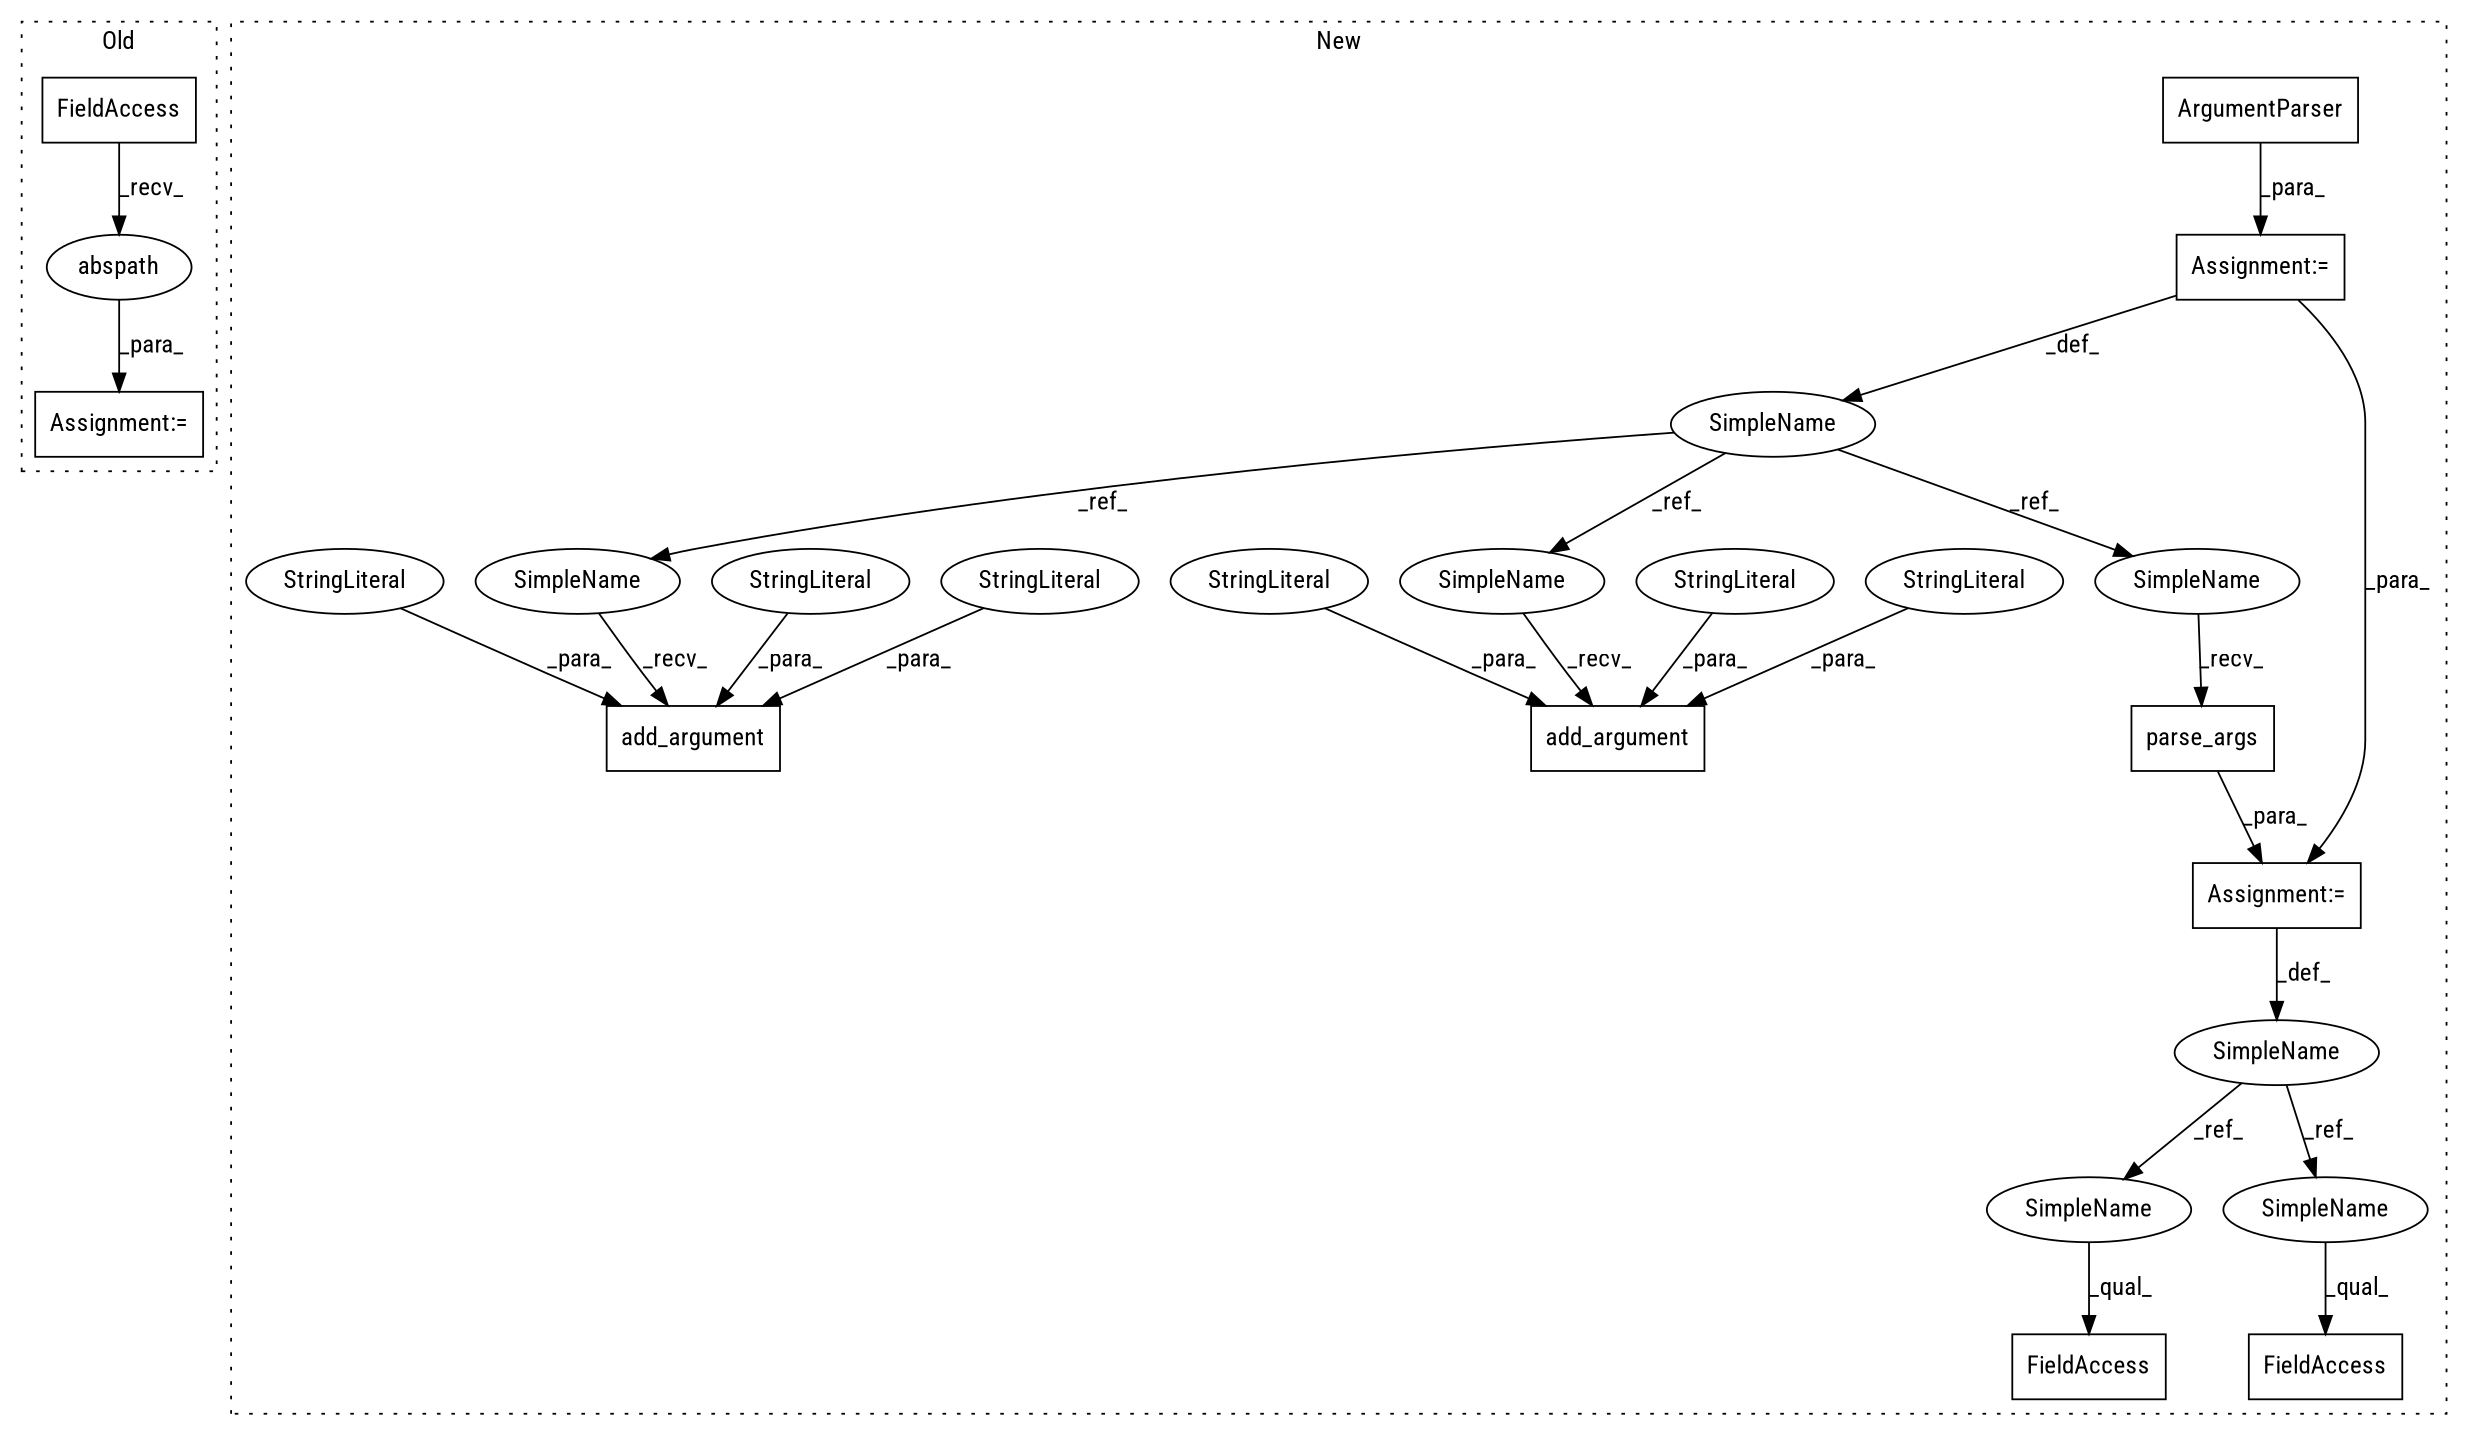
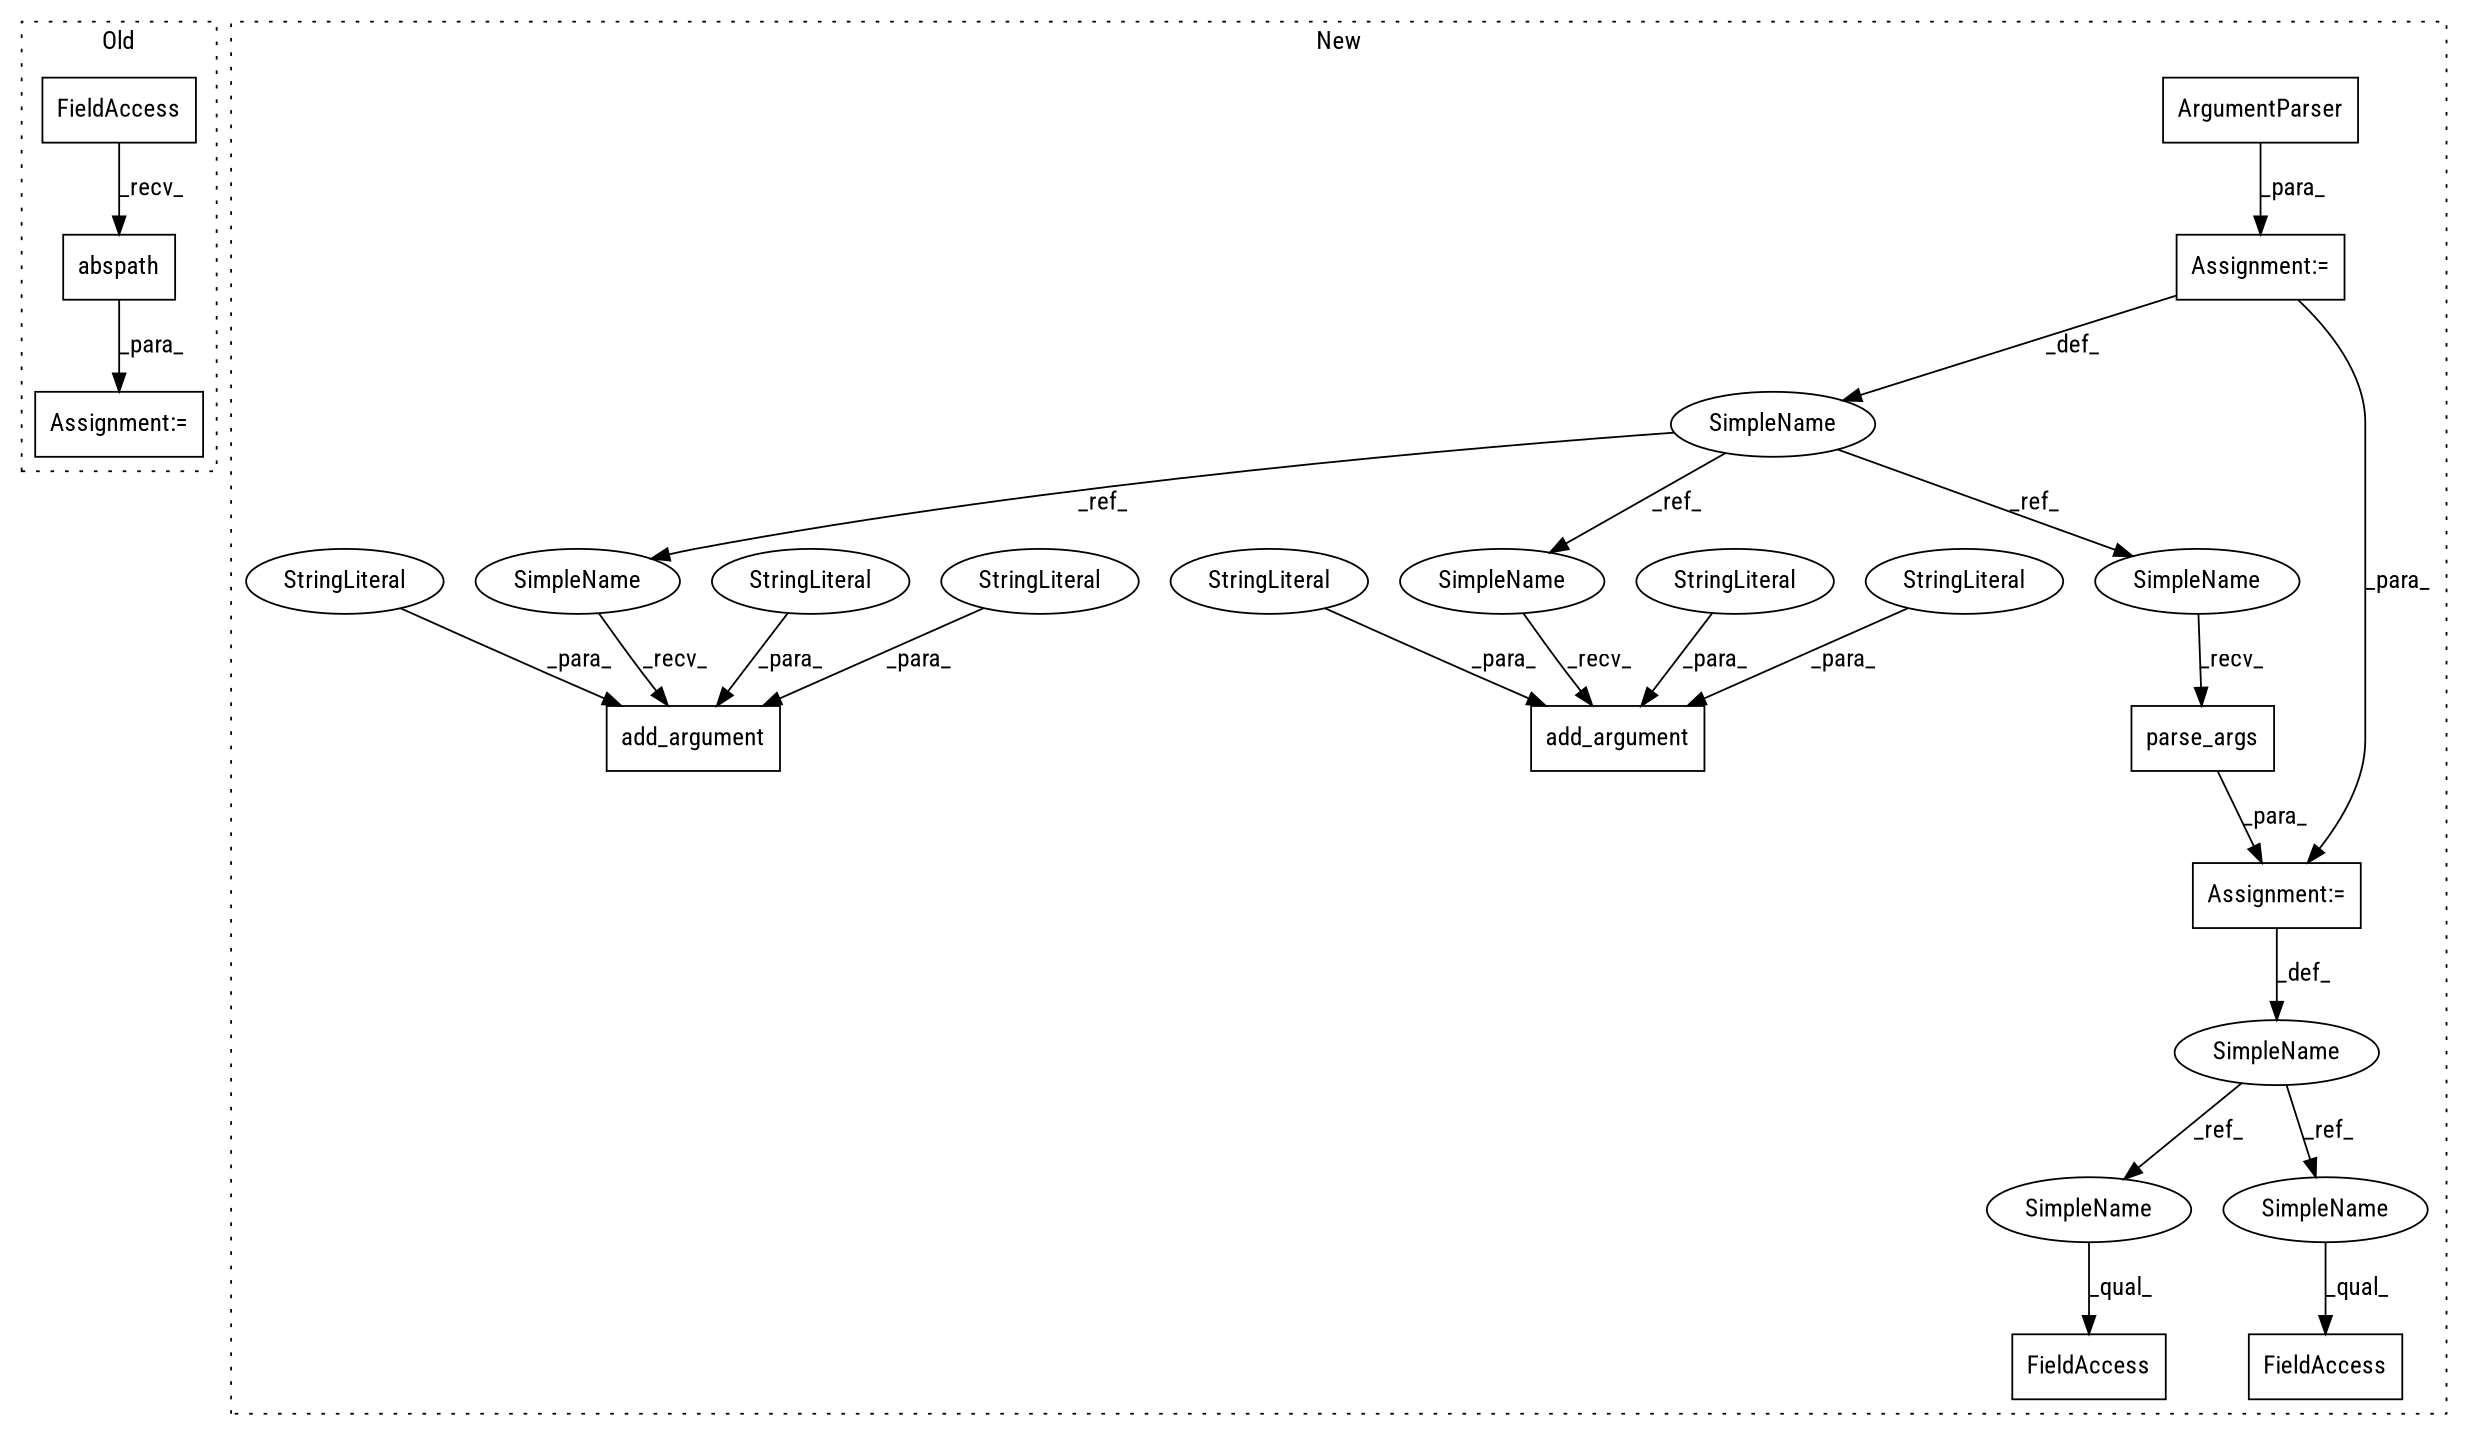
node "abspath": shape ellipse -> box
